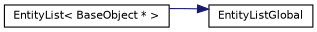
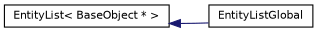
edge "EntityList< BaseObject * >" -> "EntityListGlobal": reversed
